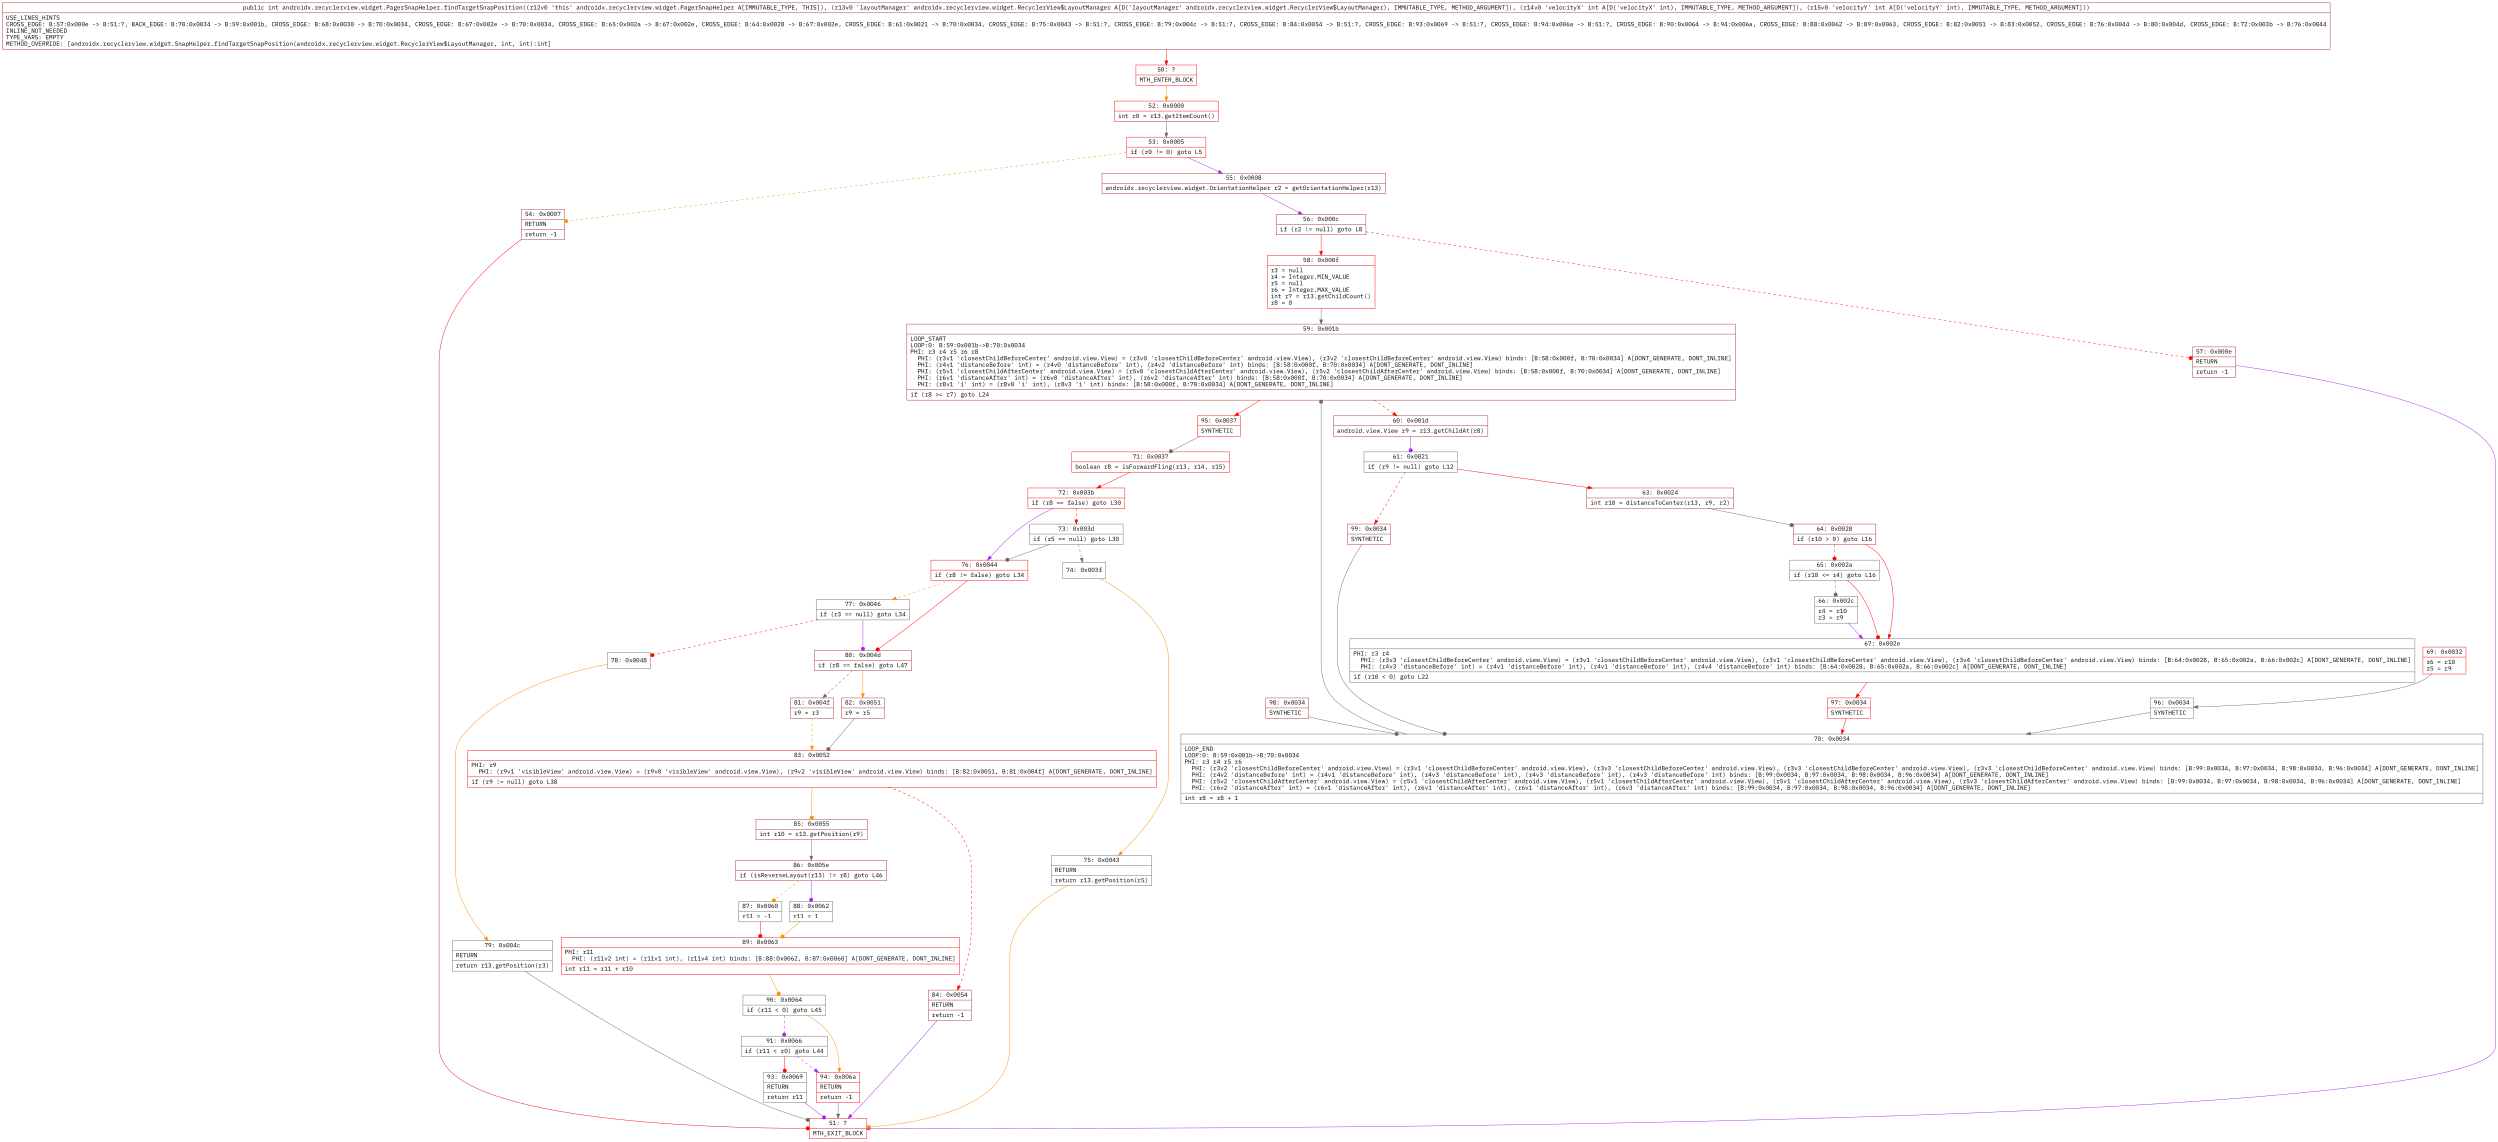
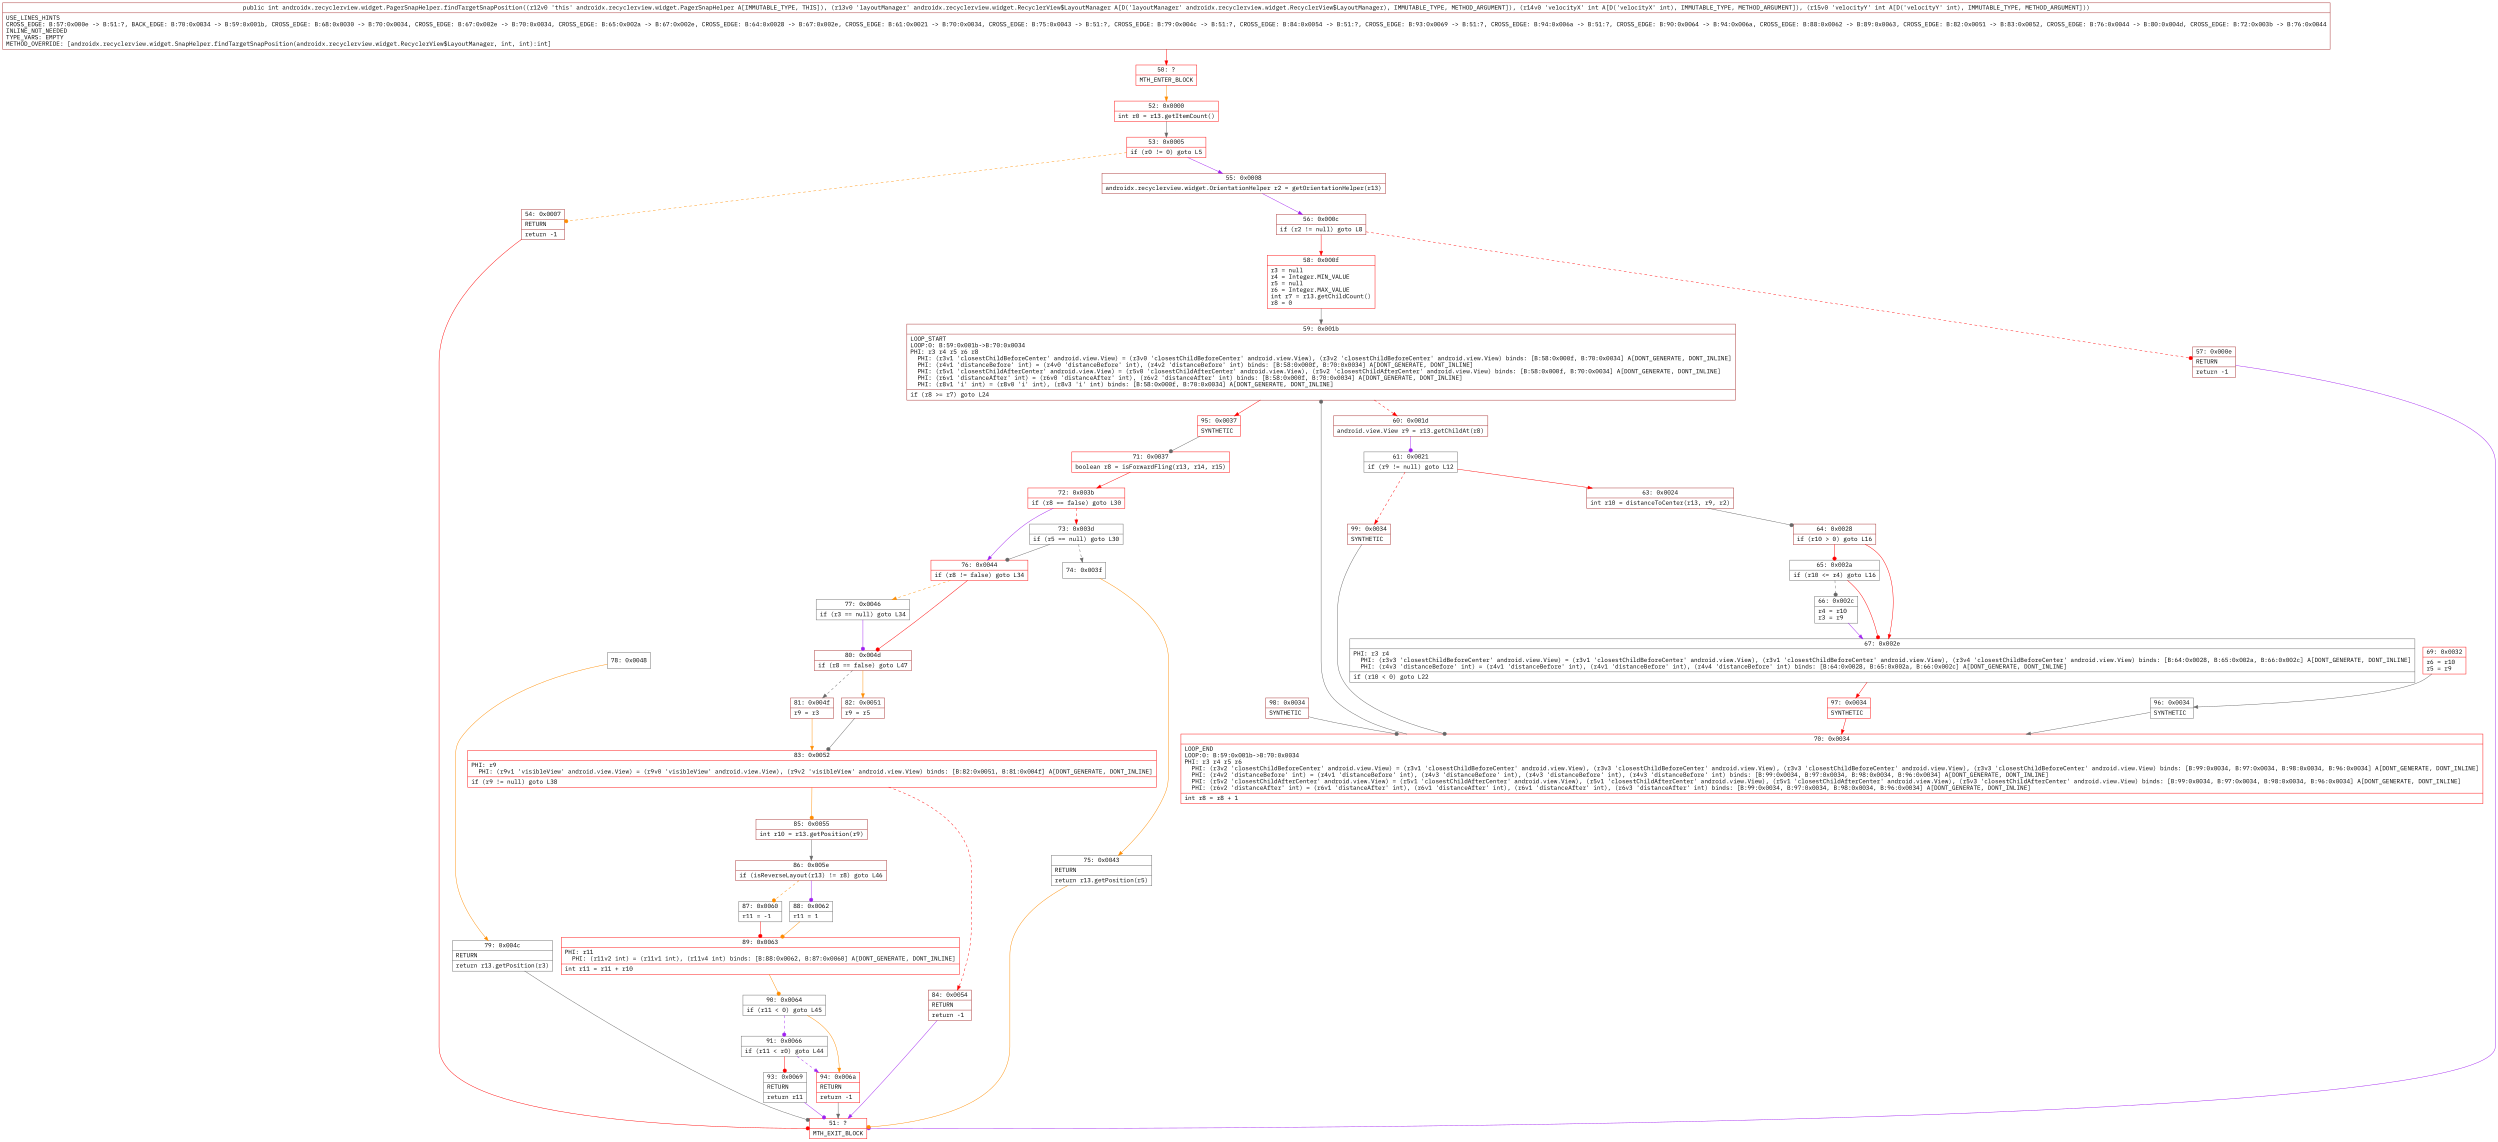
edge "64: 0x0028" -> "65: 0x002a": style dashed -> solid
edge "77: 0x0046" -> "78: 0x0048": removed
edge "81: 0x004f" -> "83: 0x0052": style dashed -> solid
node "70: 0x0034": color gray40 -> red
